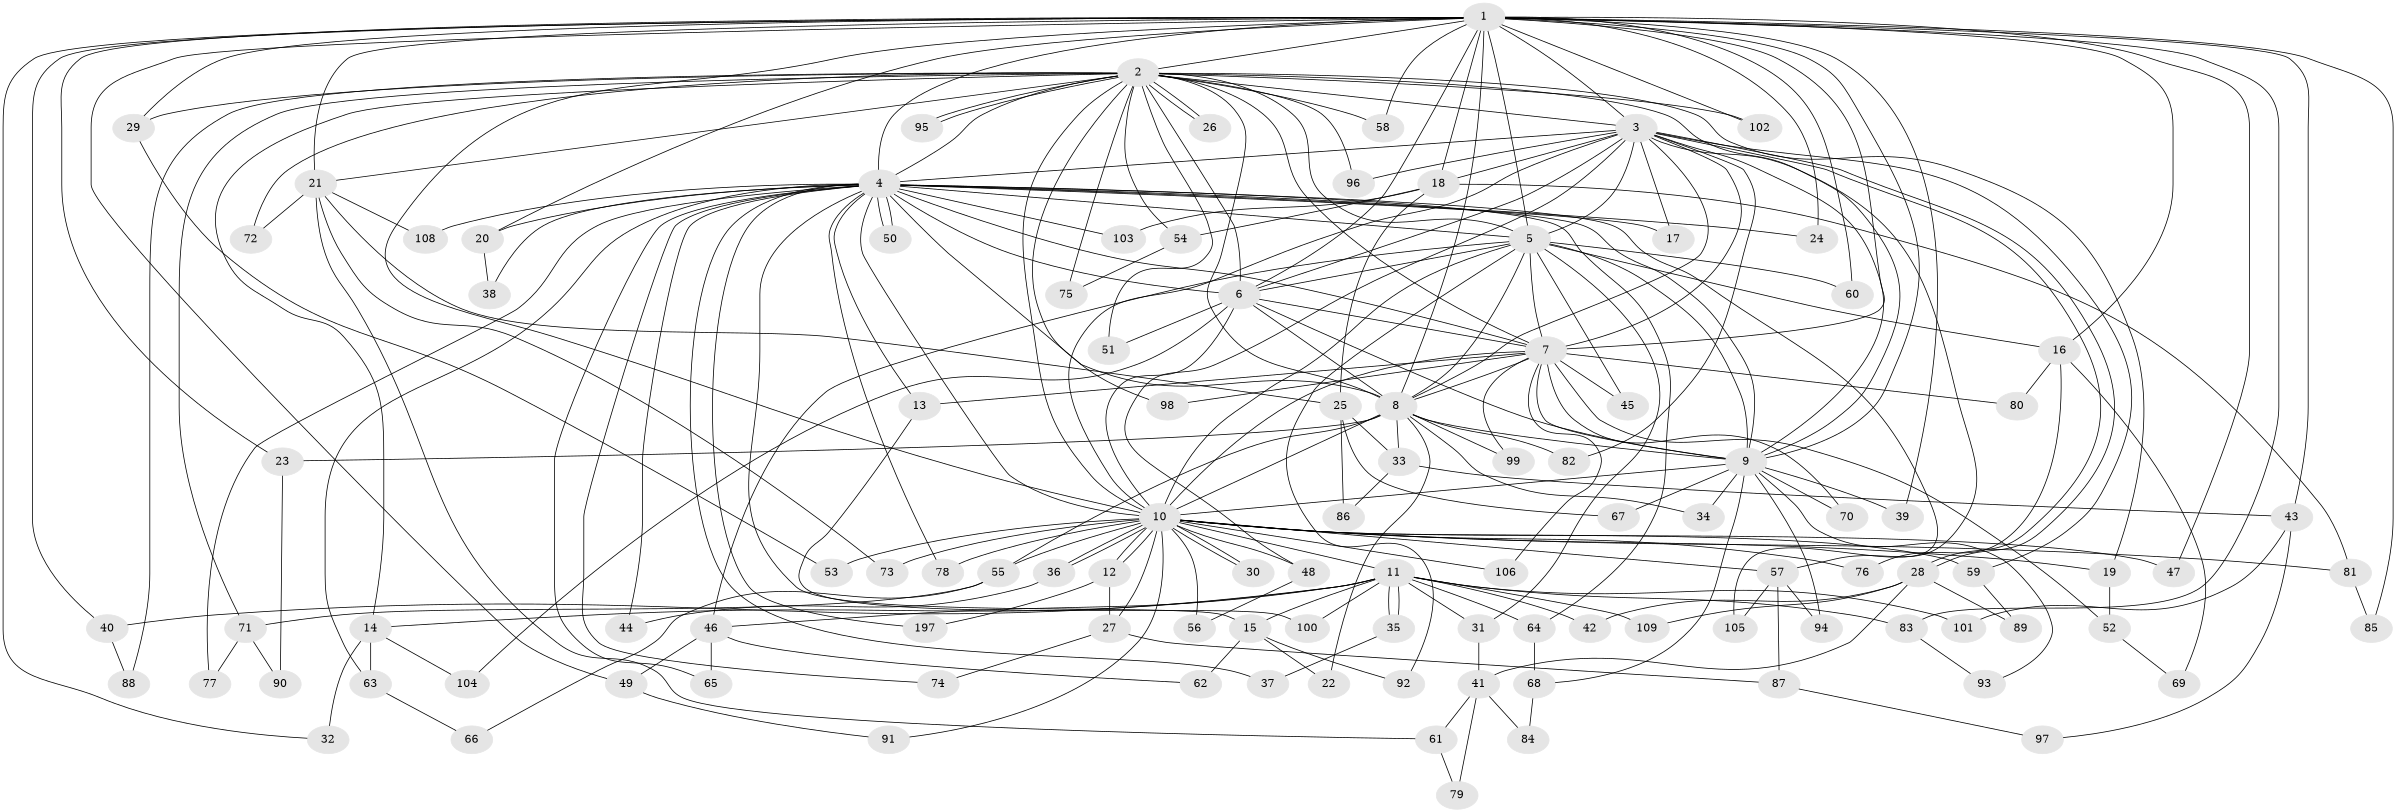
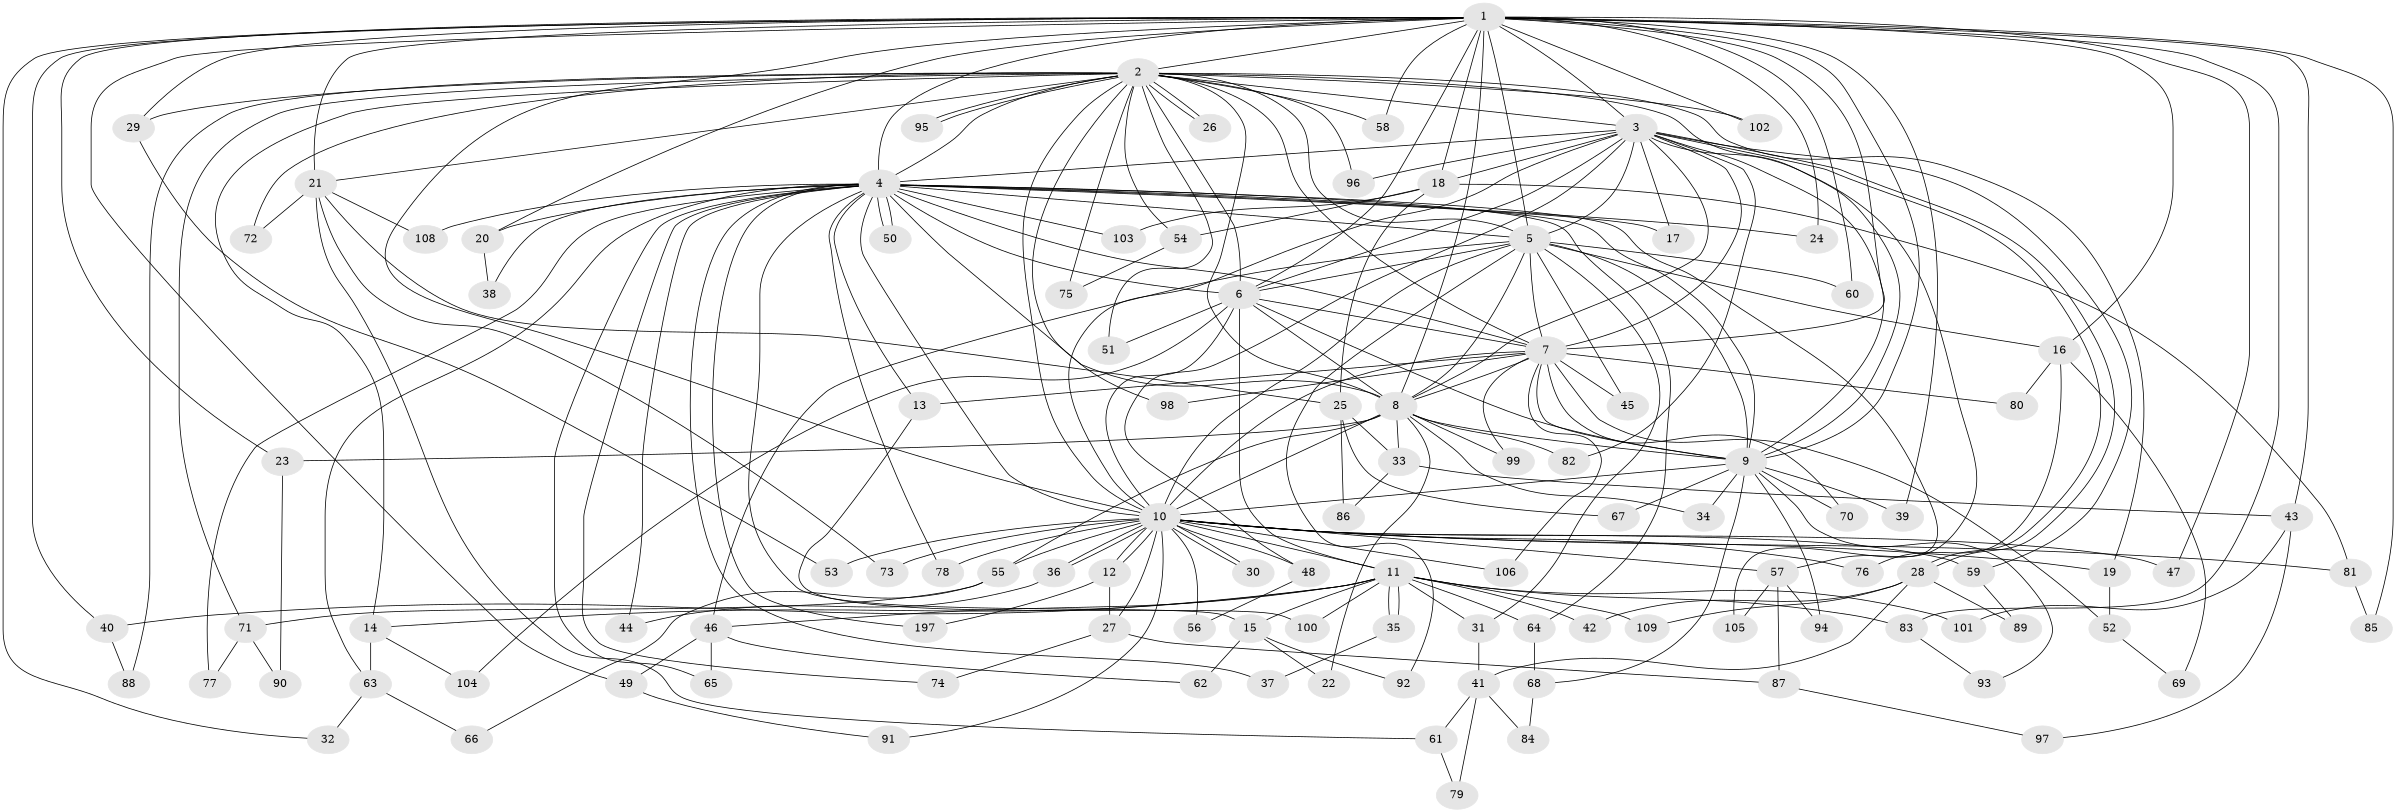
edge "6" -- "11": added
edge "14" -- "32": now "63" -- "32"
